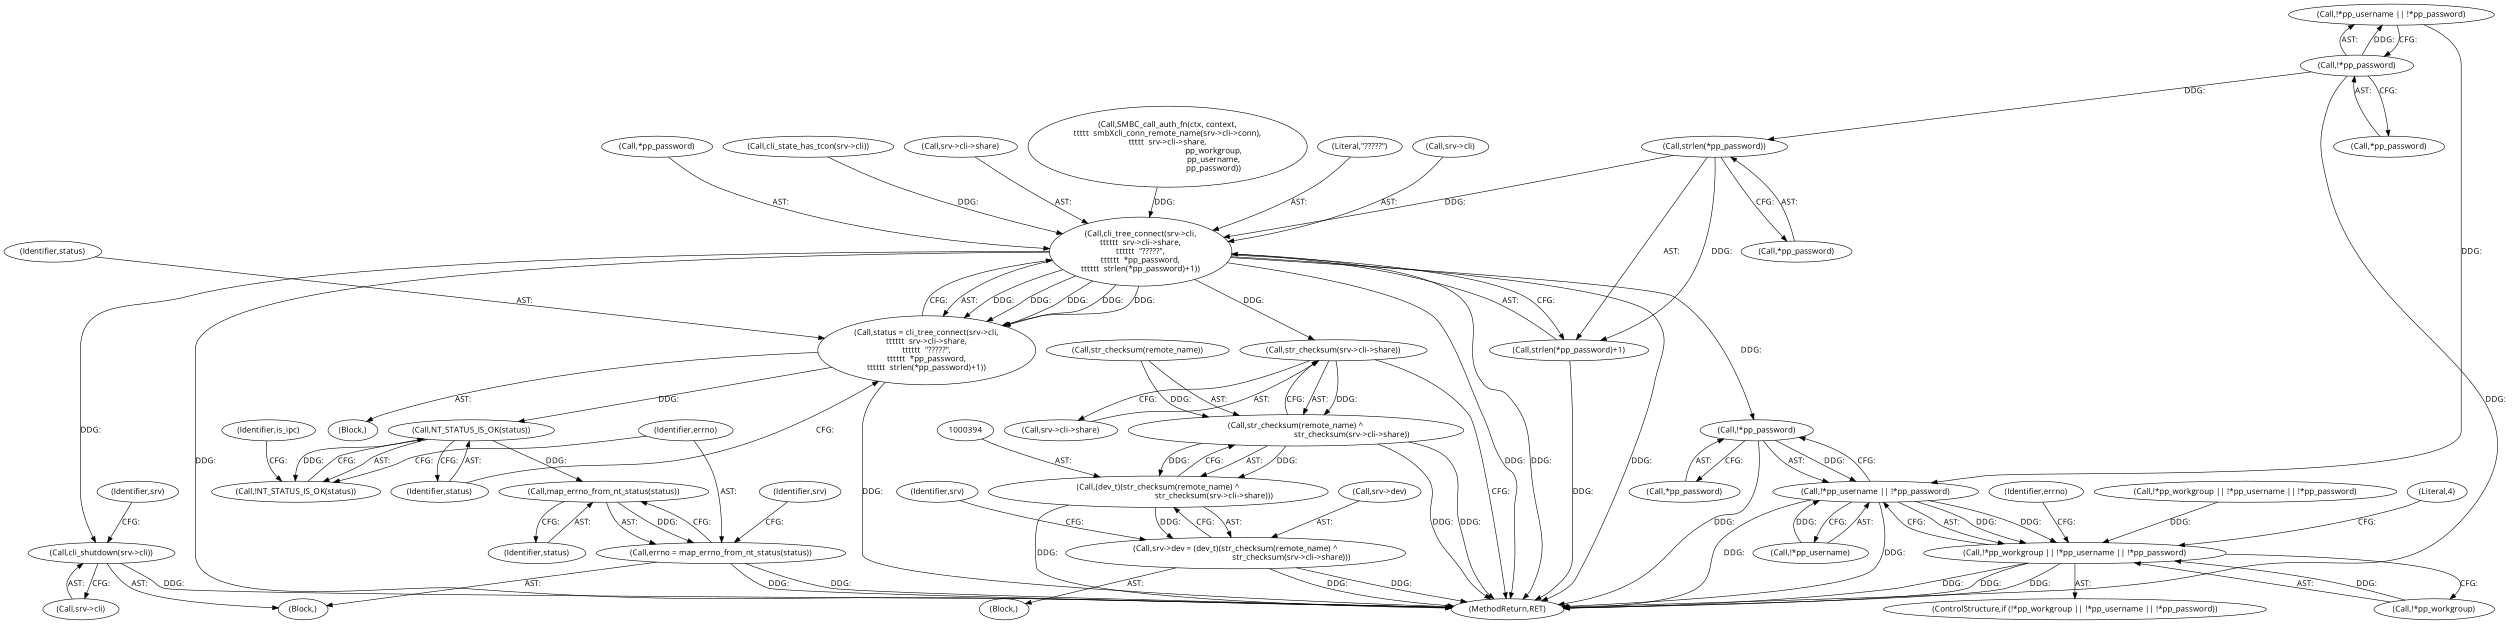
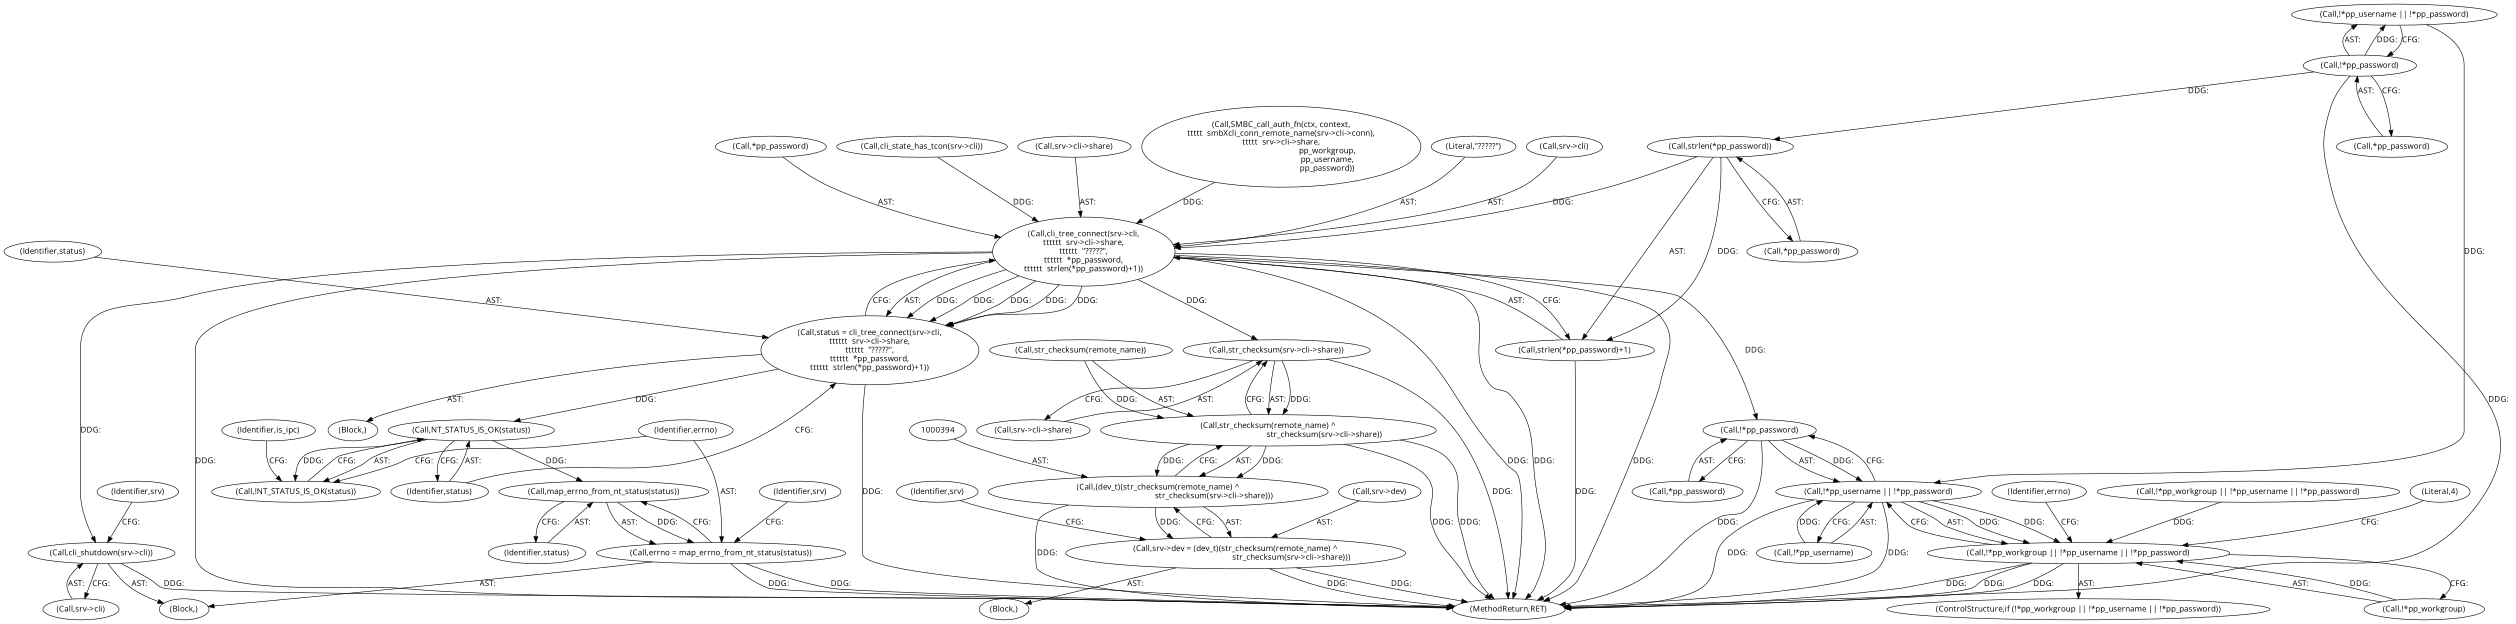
edge "(Call,str_checksum(srv->cli->share))" -> "(MethodReturn,RET)": label "CFG: " -> "DDG: "
